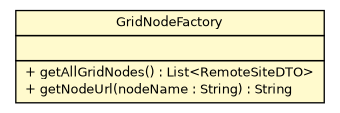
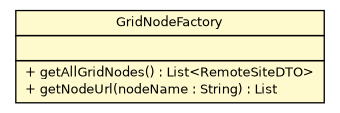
node "GridNodeFactory": text "+ getNodeUrl(nodeName : String) : String" -> "+ getNodeUrl(nodeName : String) : List"
